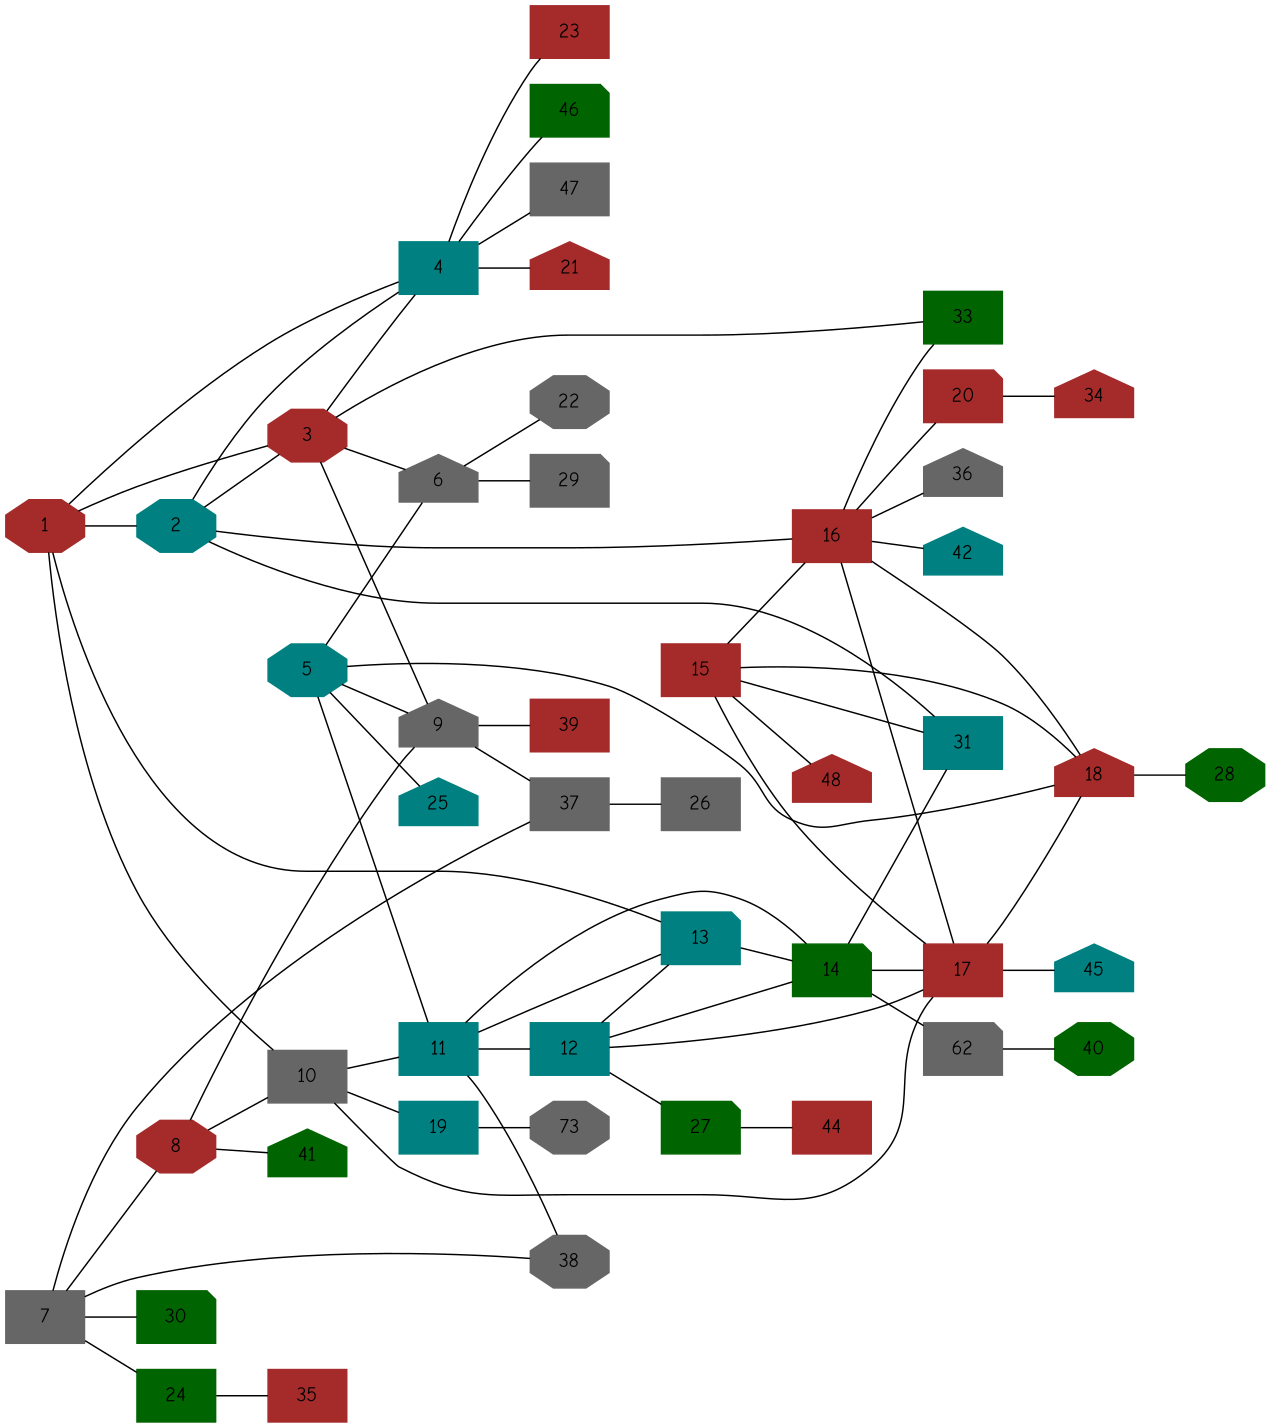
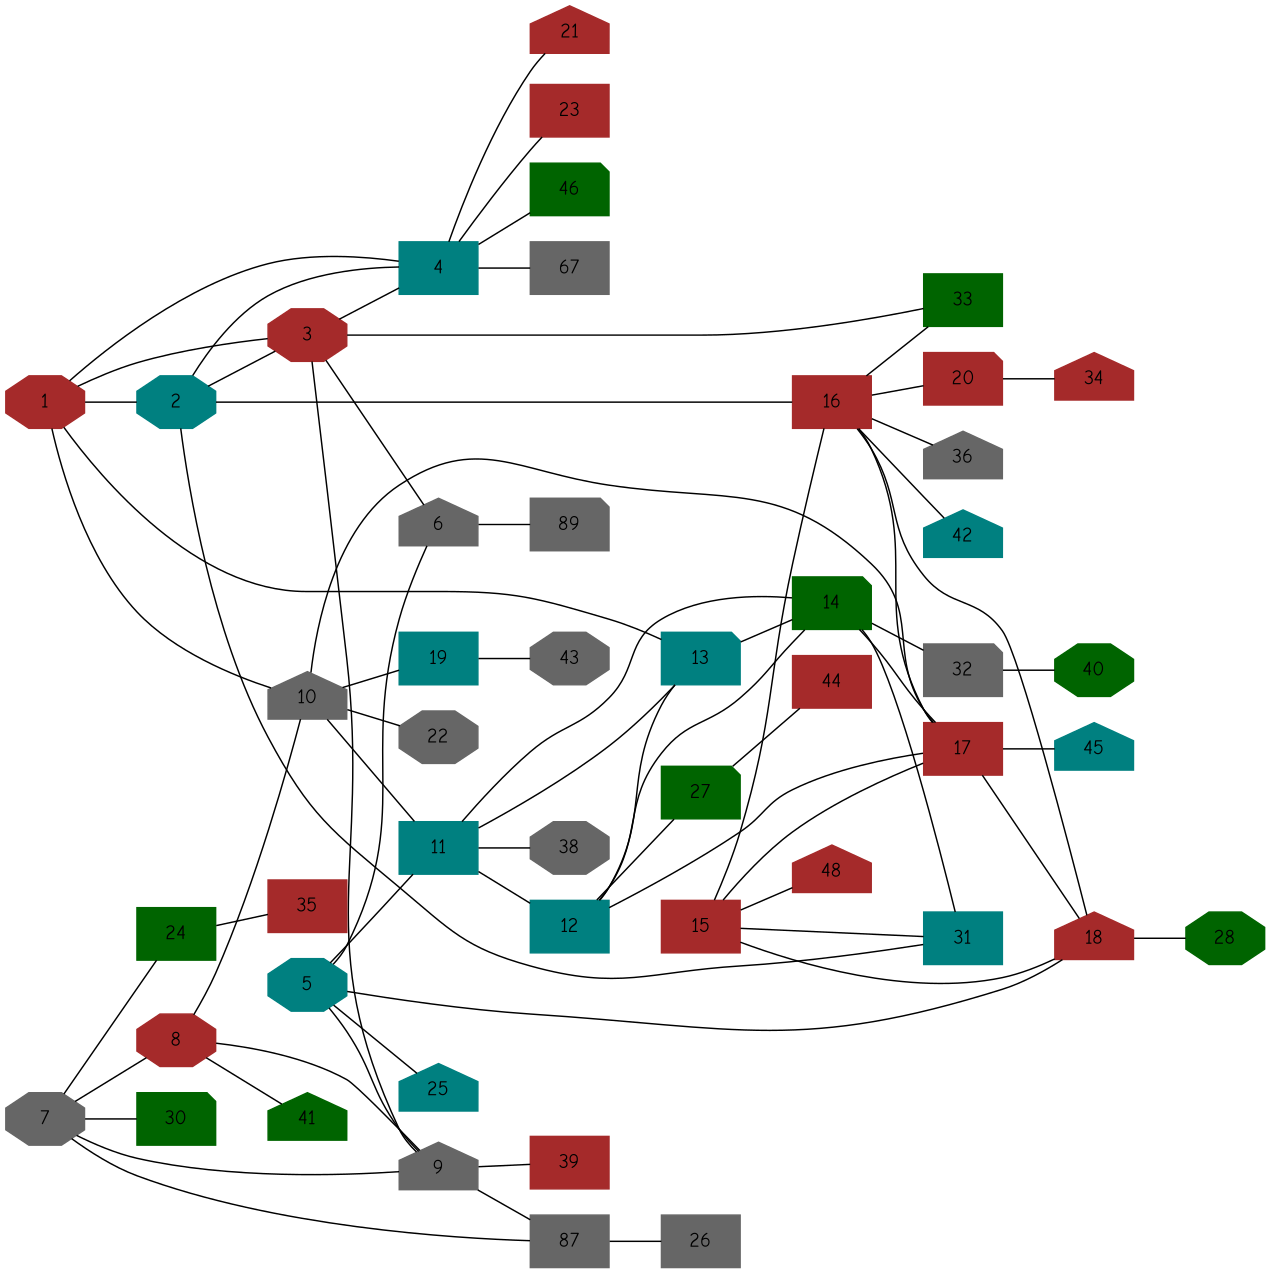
node "47": label "47" -> "67"
edge "22" -- "6": now "22" -- "10"
node "29": label "29" -> "89"
node "37": label "37" -> "87"
node "62": label "62" -> "32"
node "10": shape box -> house
node "73": label "73" -> "43"
edge "38" -- "7": now "9" -- "7"
node "7": shape box -> octagon
